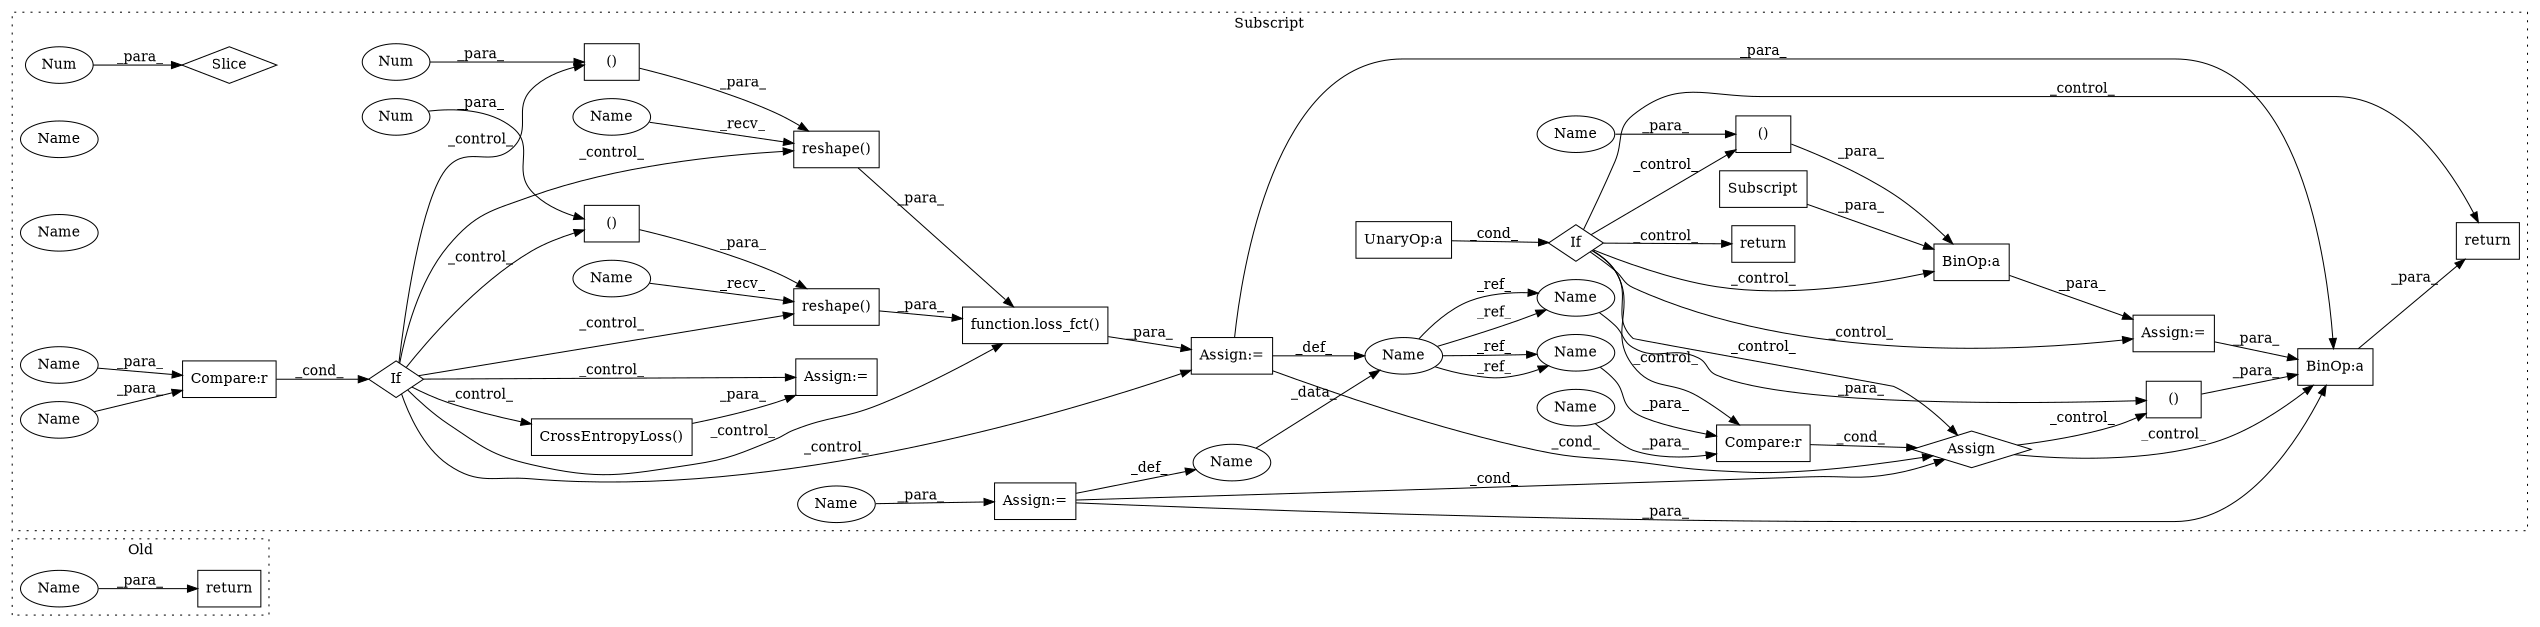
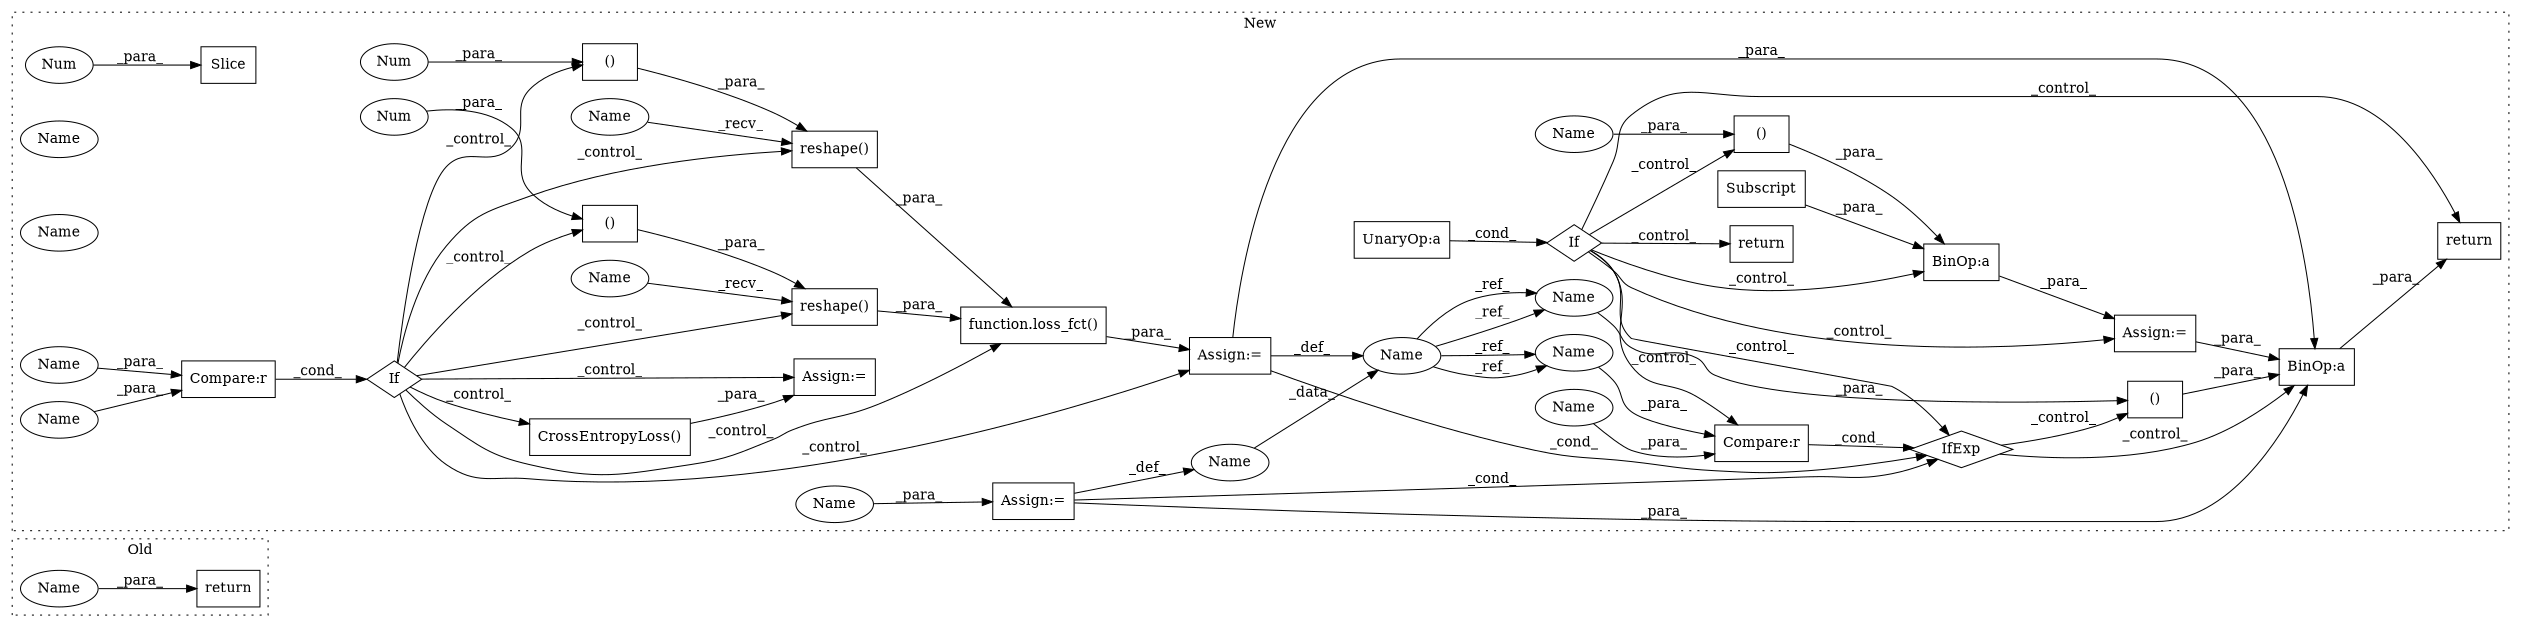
cluster "Subscript": label "Subscript" -> "New"
node "Slice": shape diamond -> box
node "Assign": label "Assign" -> "IfExp"
